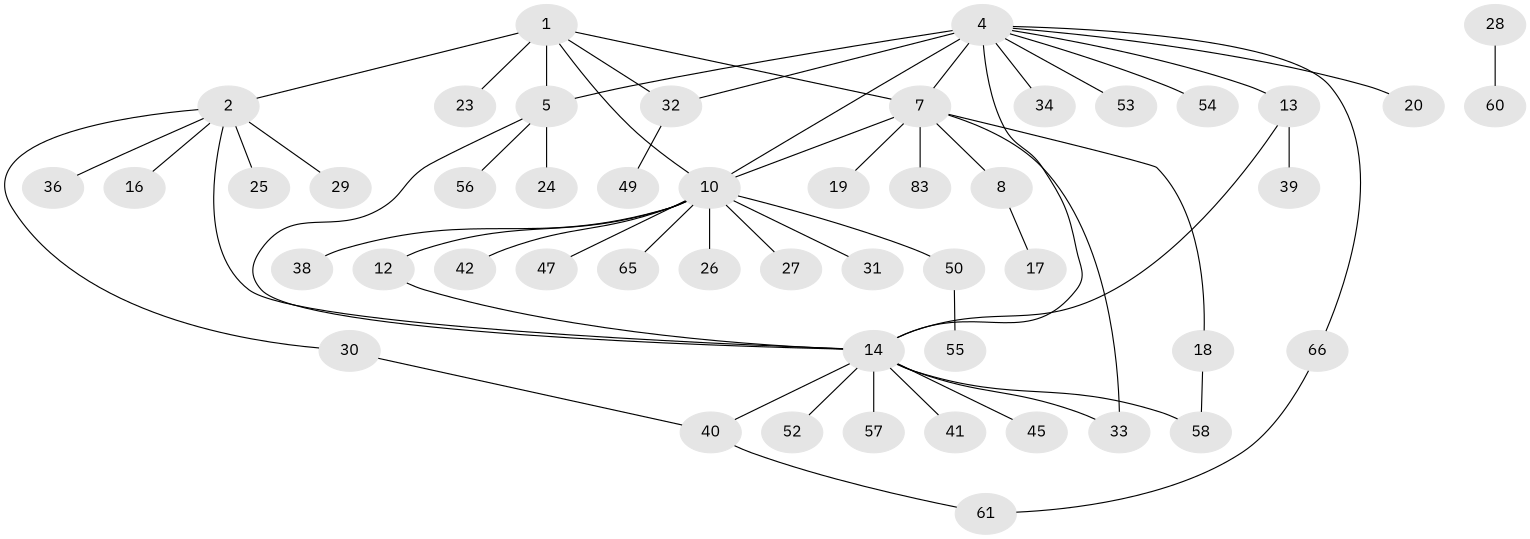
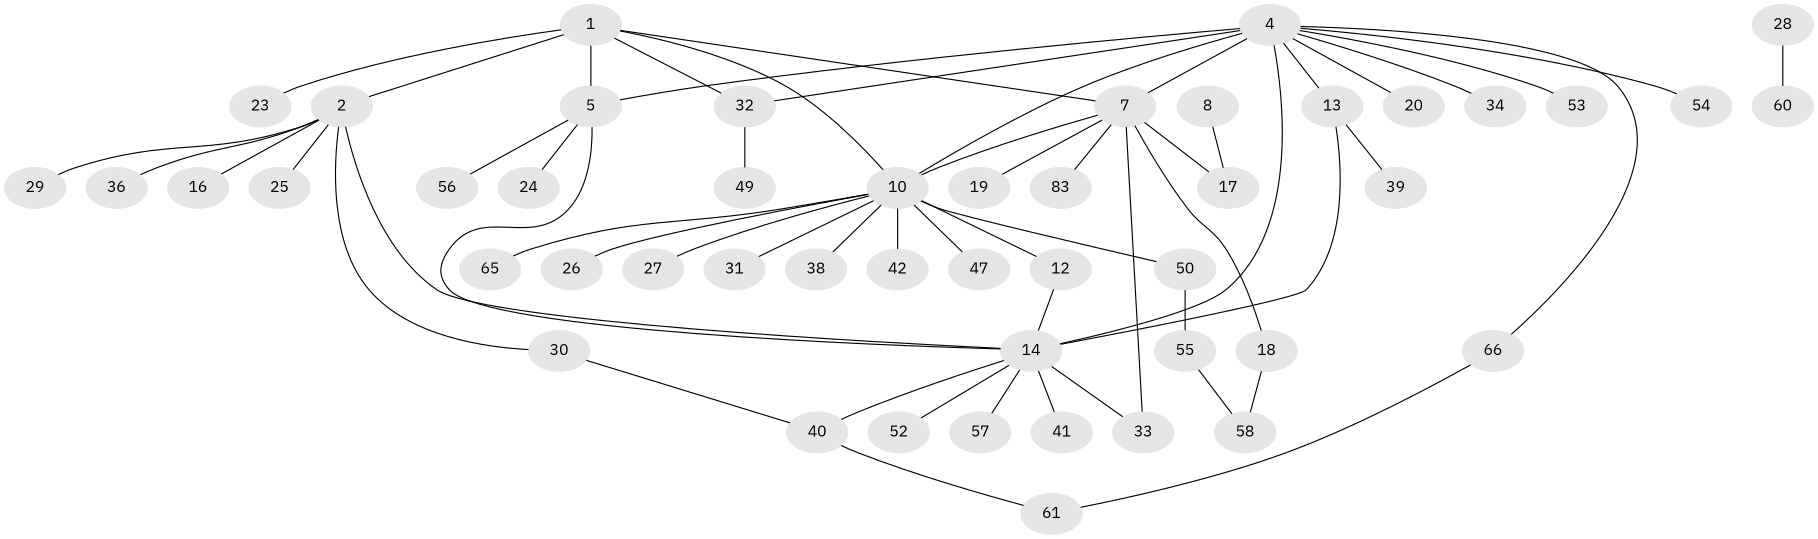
edge "7" -- "8": now "7" -- "17"
edge "14" -- "58": now "55" -- "58"
node "45": removed
